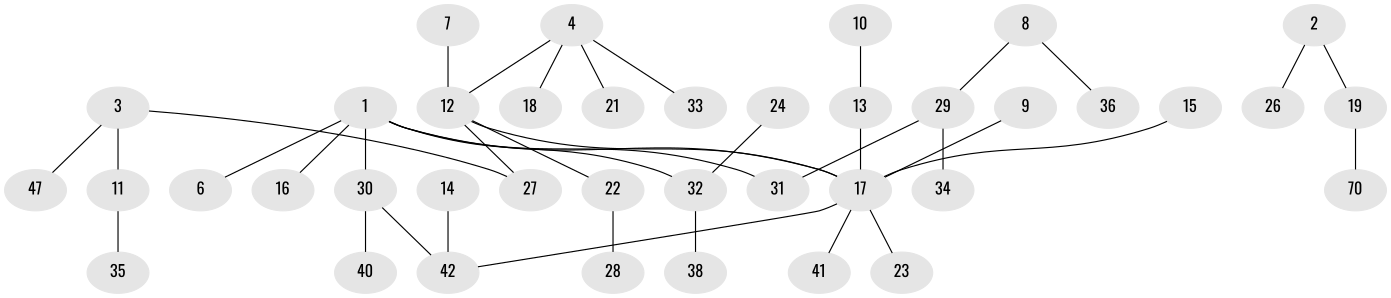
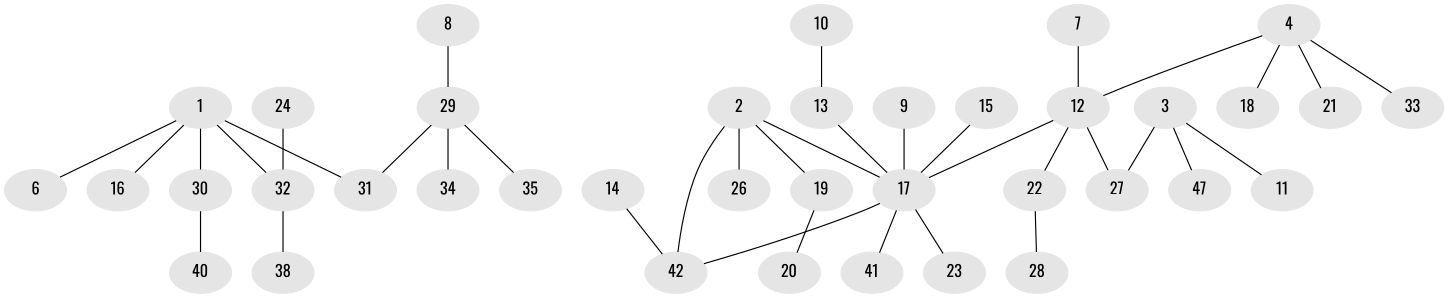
node "36": removed
edge "1" -- "17": now "2" -- "17"
node "70": label "70" -> "20"
edge "30" -- "42": now "2" -- "42"
edge "11" -- "35": now "29" -- "35"
